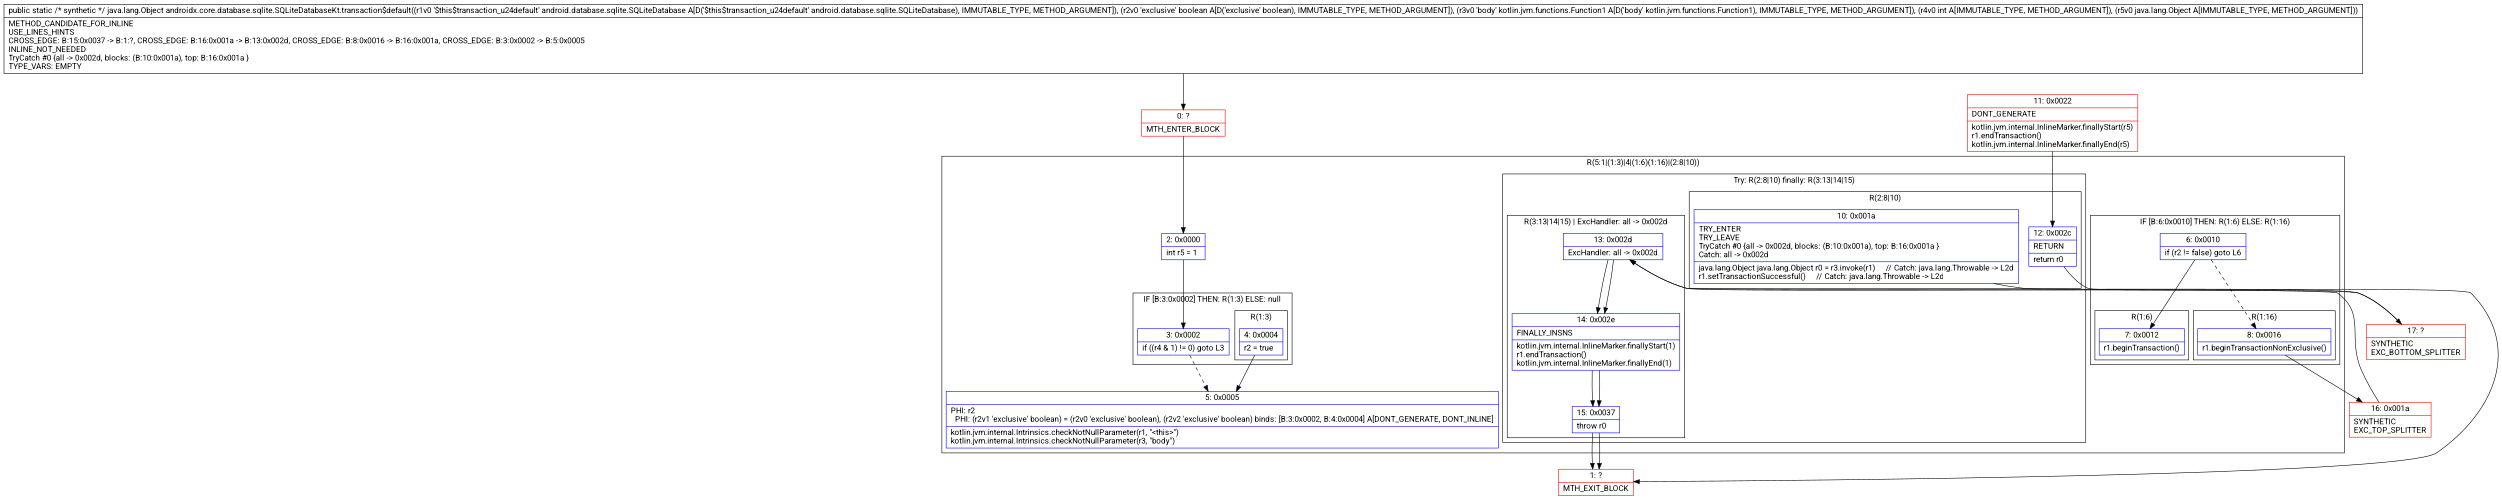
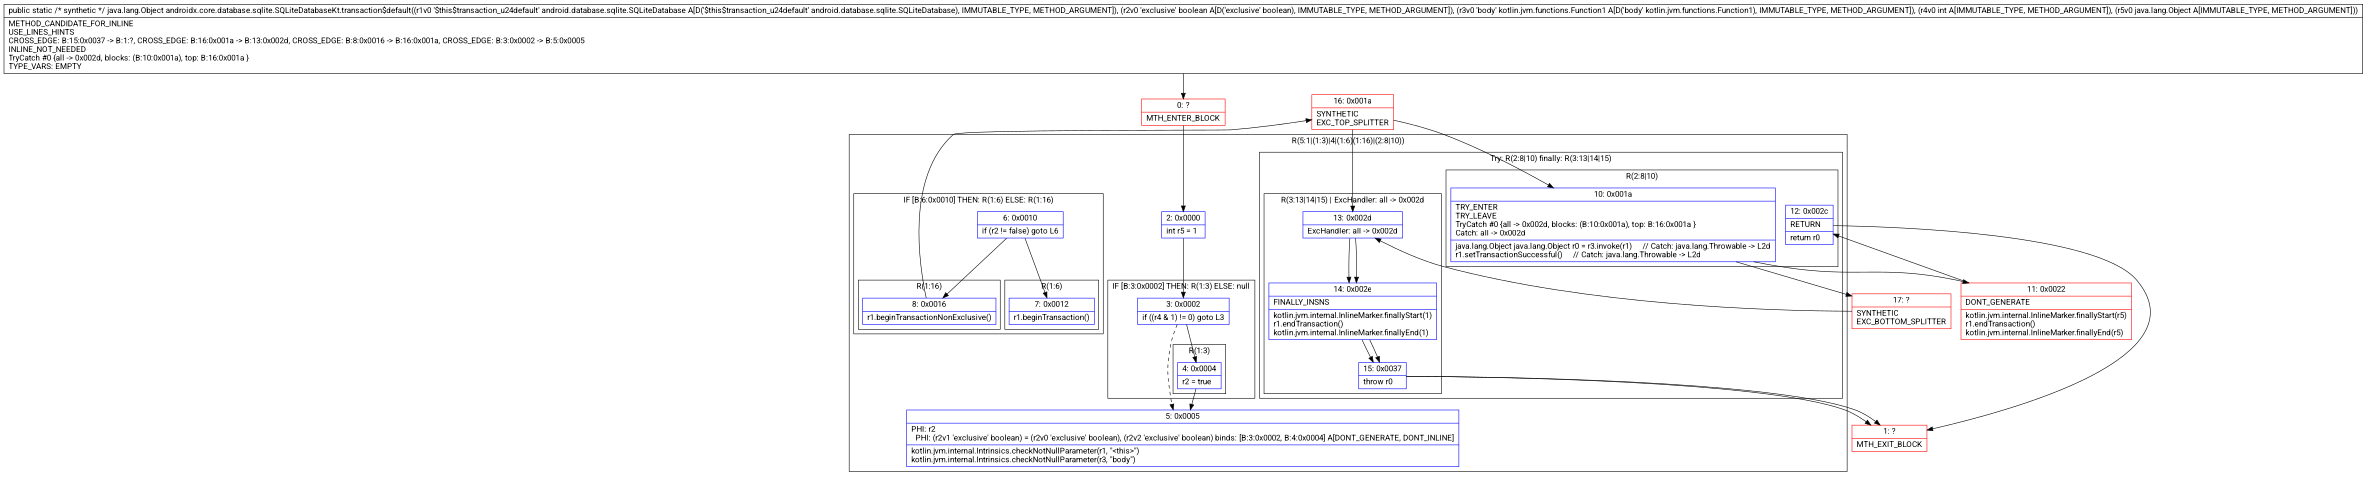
edge "16: 0x001a" -> "10: 0x001a": added
edge "10: 0x001a" -> "11: 0x0022": added
edge "6: 0x0010" -> "8: 0x0016": style dashed -> solid
edge "3: 0x0002" -> "4: 0x0004": added
